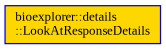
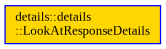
node "bioexplorer::details ::LookAtResponseDetails": label "bioexplorer::details ::LookAtResponseDetails" -> "details::details ::LookAtResponseDetails"
